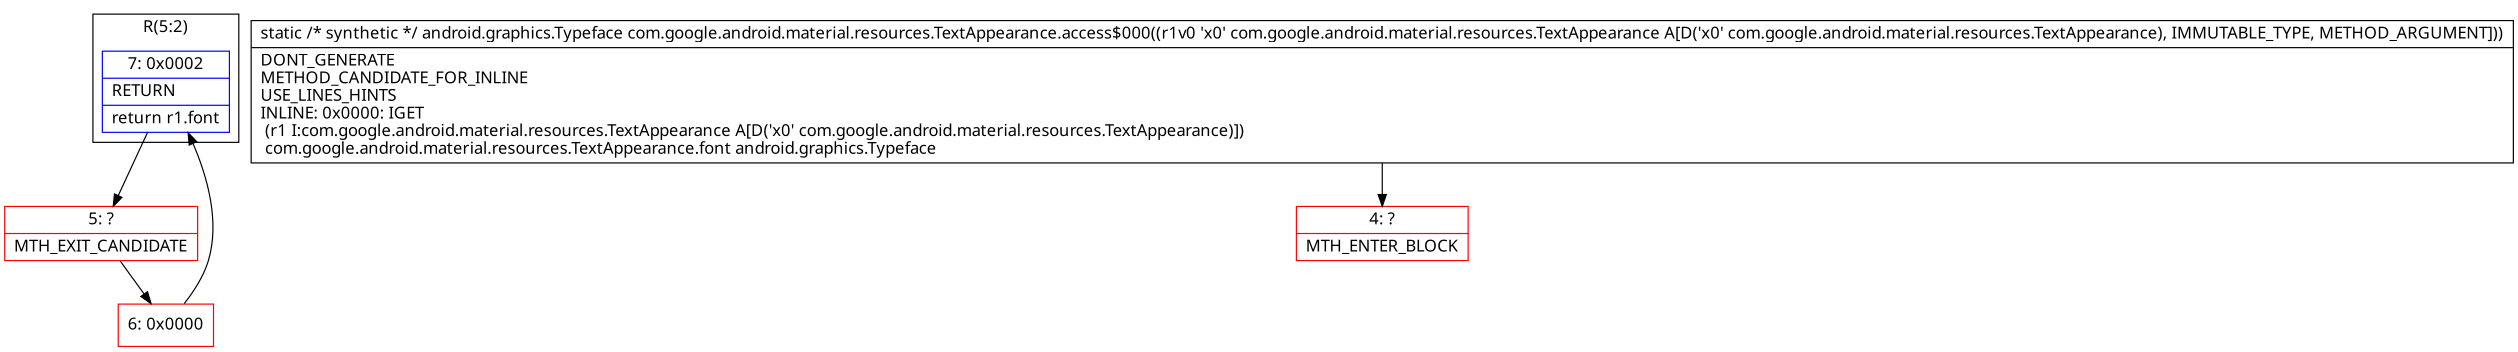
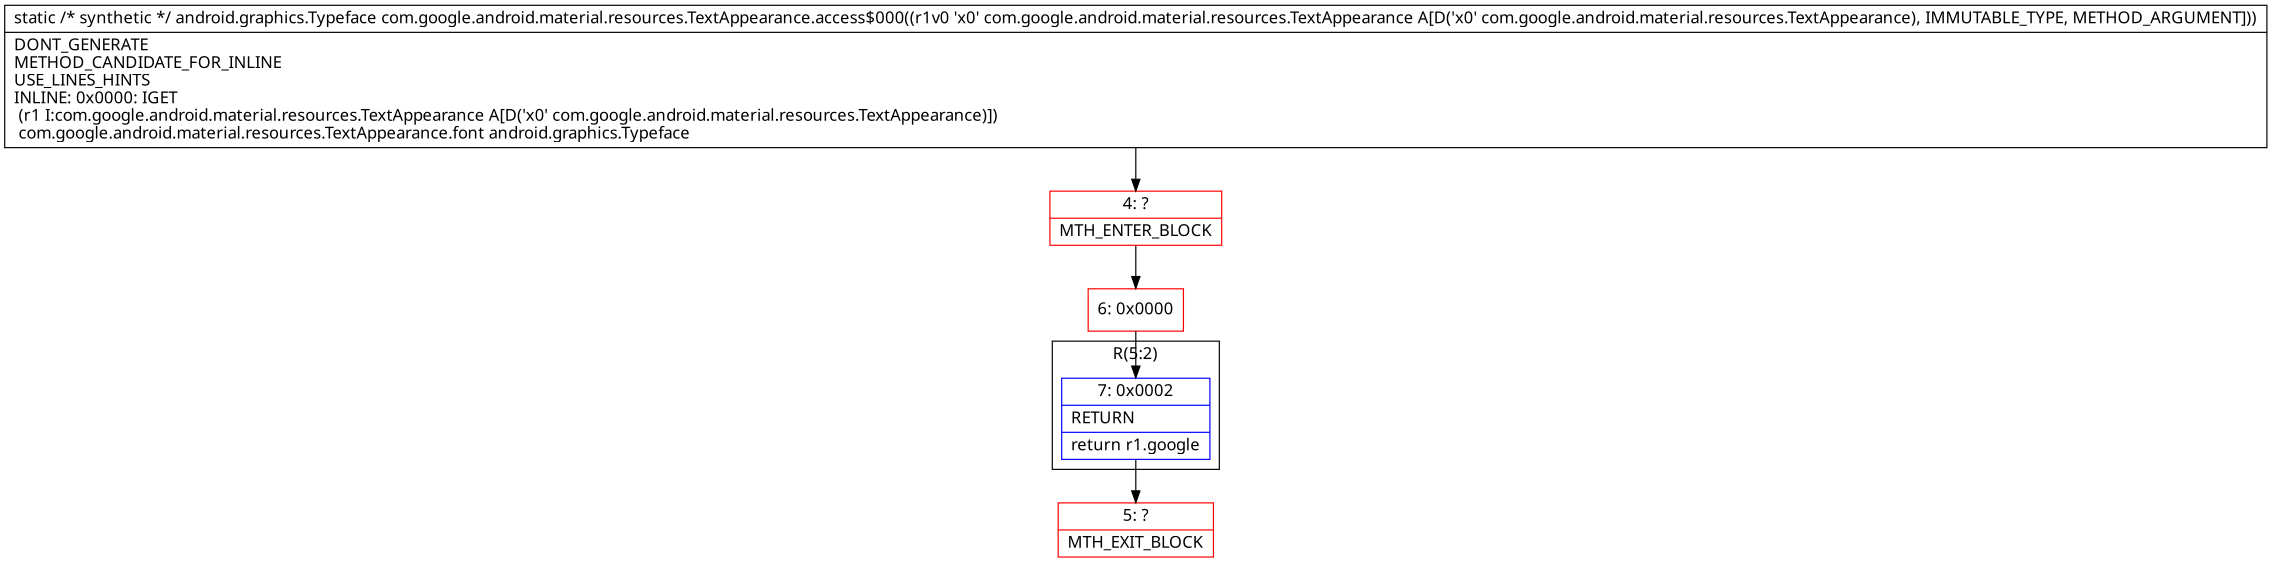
node "7: 0x0002": text "return r1.font" -> "return r1.google"
node "5: ?": text "MTH_EXIT_CANDIDATE" -> "MTH_EXIT_BLOCK"
edge "5: ?" -> "6: 0x0000": now "4: ?" -> "6: 0x0000"
